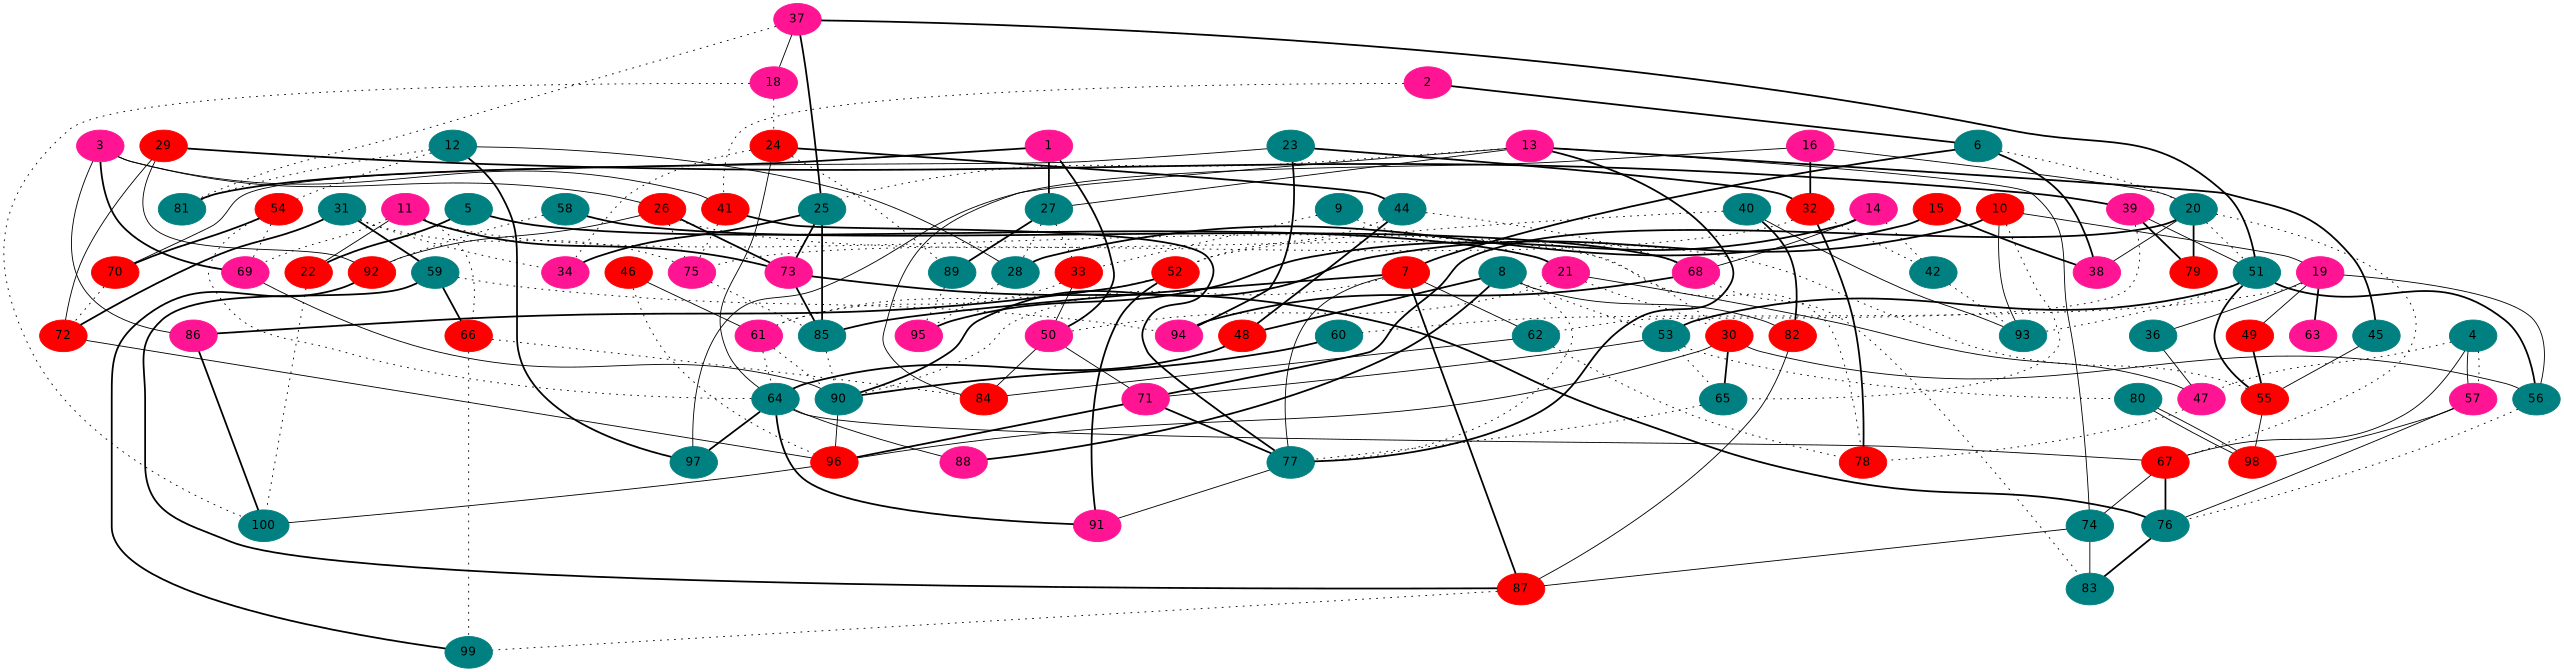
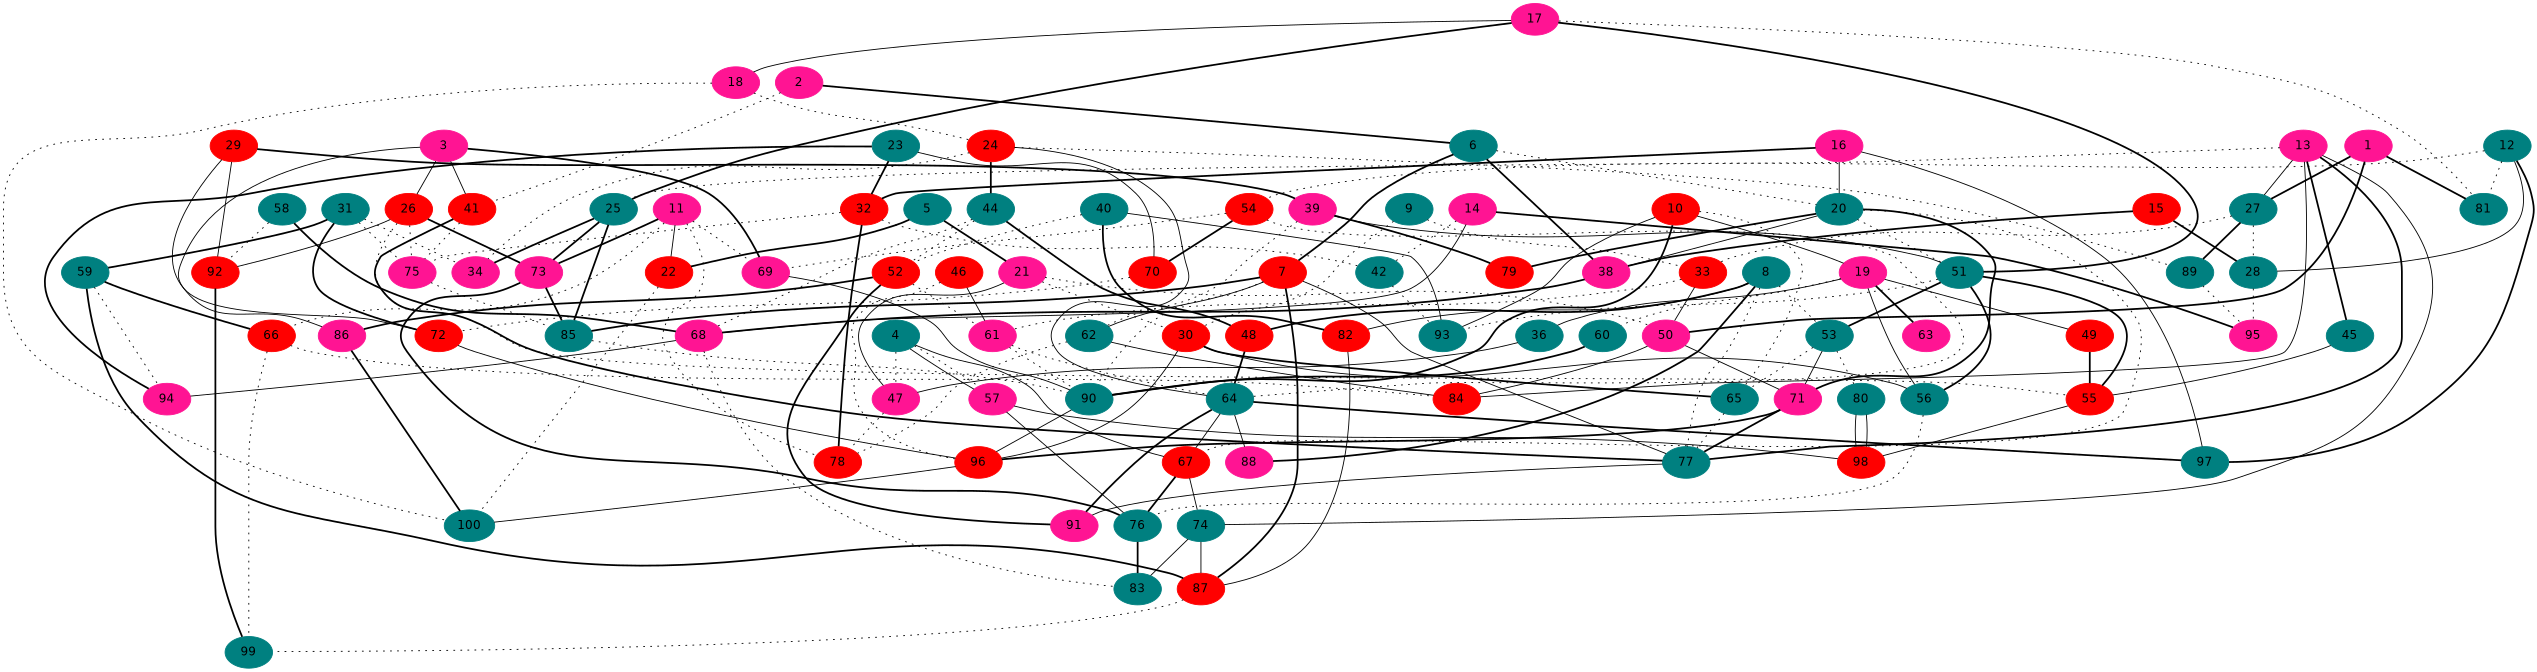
node "37": label "37" -> "17"
edge "68" -- "94": style bold -> solid
edge "38" -- "68": added
